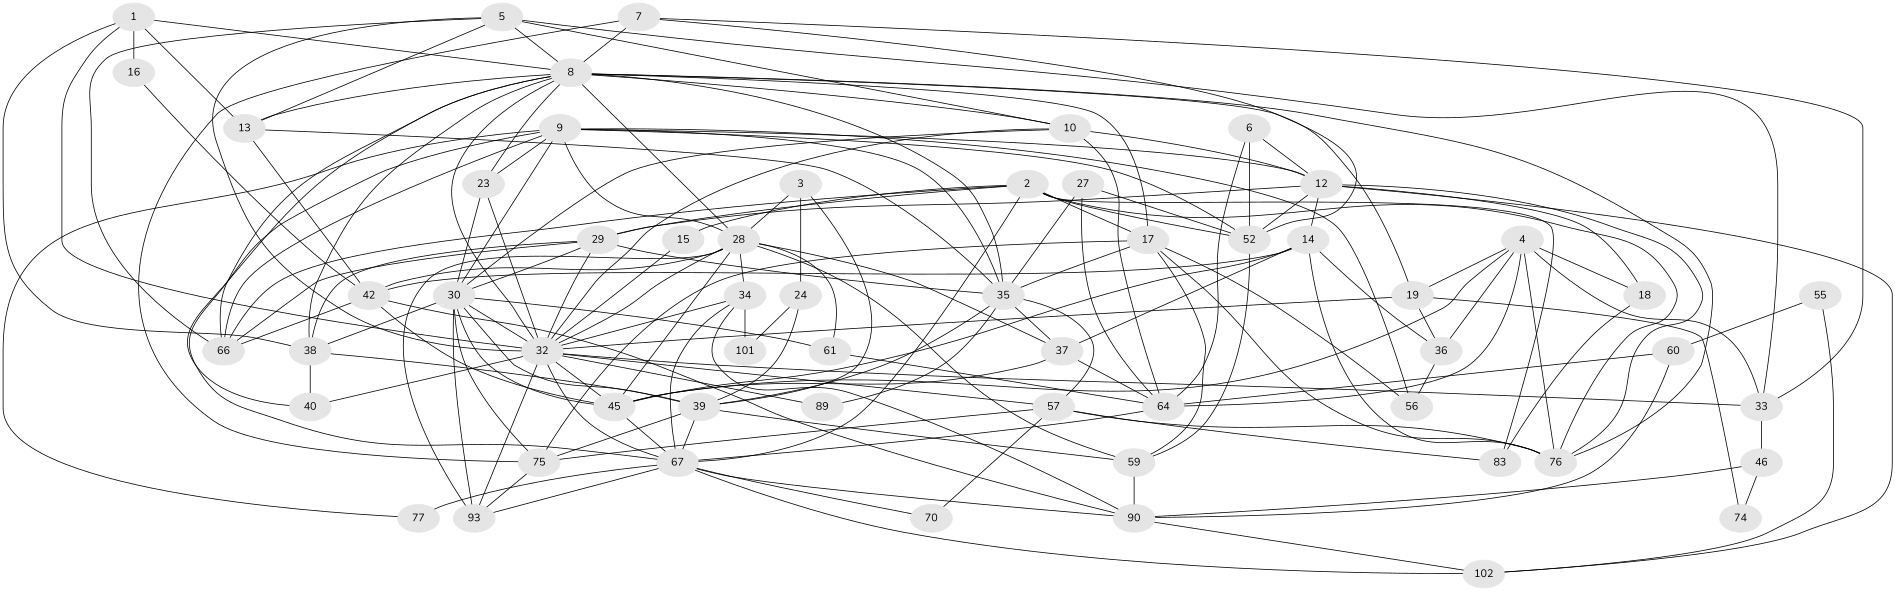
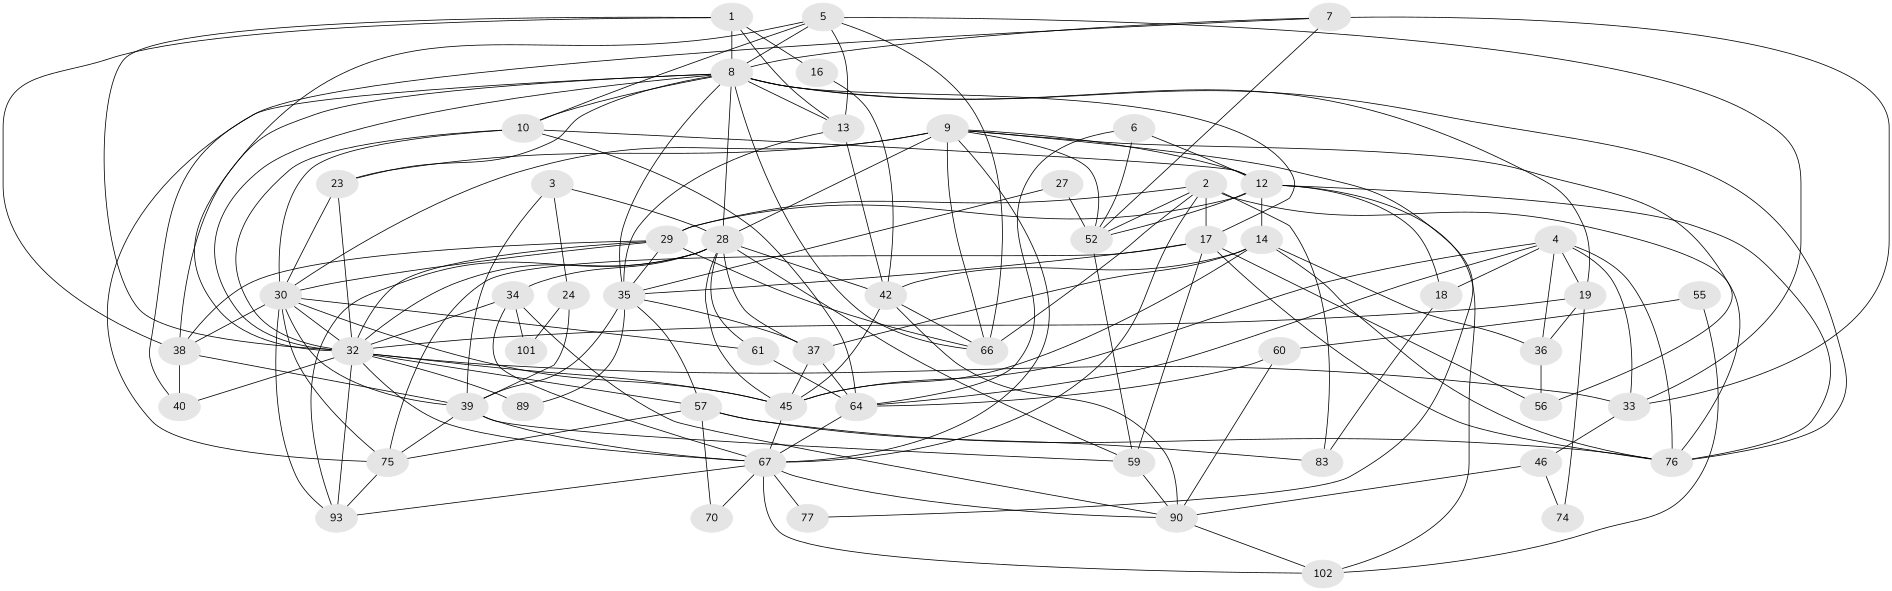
edge "9" -- "35": removed
node "15": removed
edge "27" -- "64": removed
